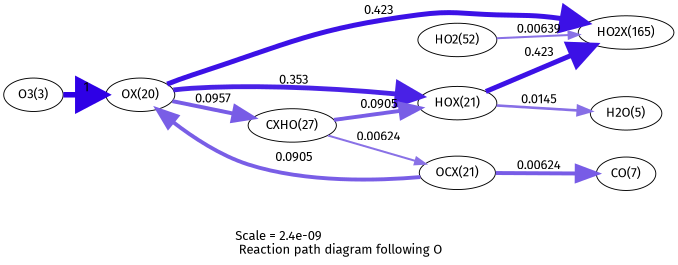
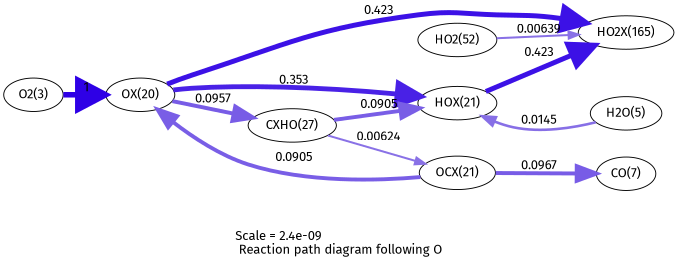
node "O3(3)": label "O3(3)" -> "O2(3)"
edge "HOX(21)" -> "H2O(5)": reversed
edge "OCX(21)" -> "CO(7)": label " 0.00624" -> " 0.0967"
